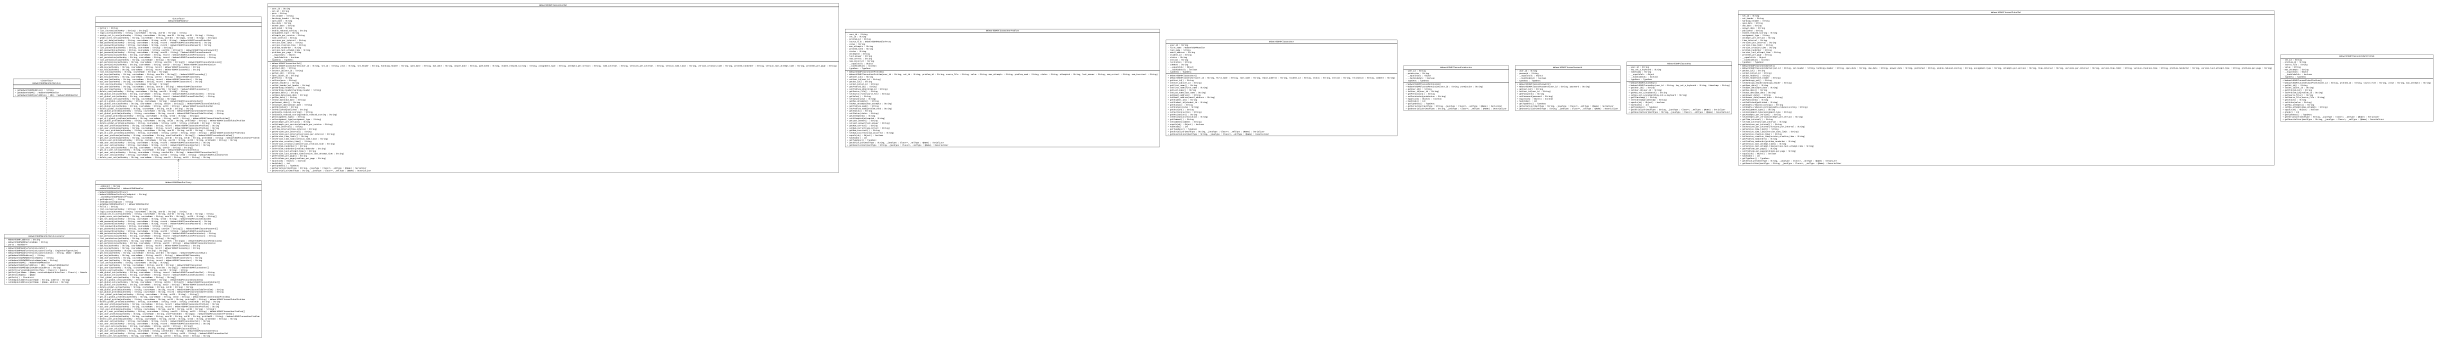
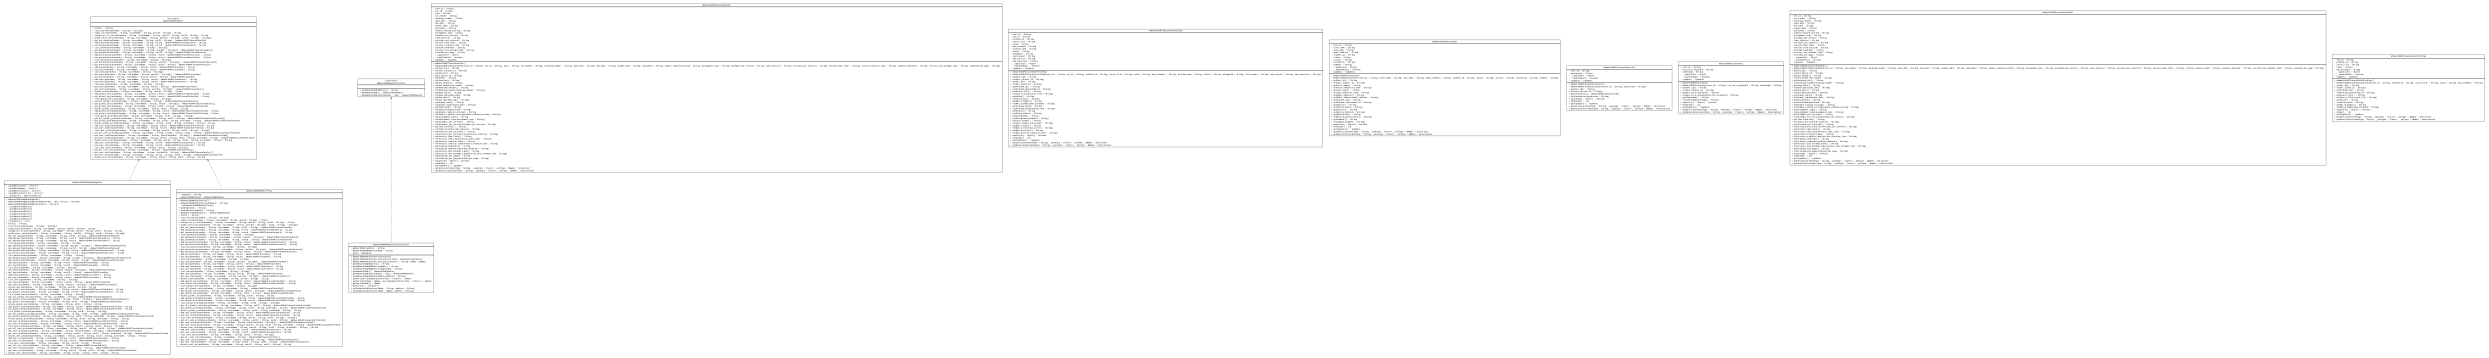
node "WebworkSOAPClassesUserProblem": text "- source_file : WebworkSOAPHandlerProxy" -> "- source_file : String"
node "WebworkSOAPClassesUser": text "- first_name : WebworkSOAPHandler" -> "- first_name : String"
node "WebworkSOAPClassesPassword": removed
node "WebworkSOAPClassesPermission": text "+ getPermission() : String" -> "+ getPermission() : WebworkSOAPClassesUserSet"
node "WebworkSOAPSoapBindingStub": added
